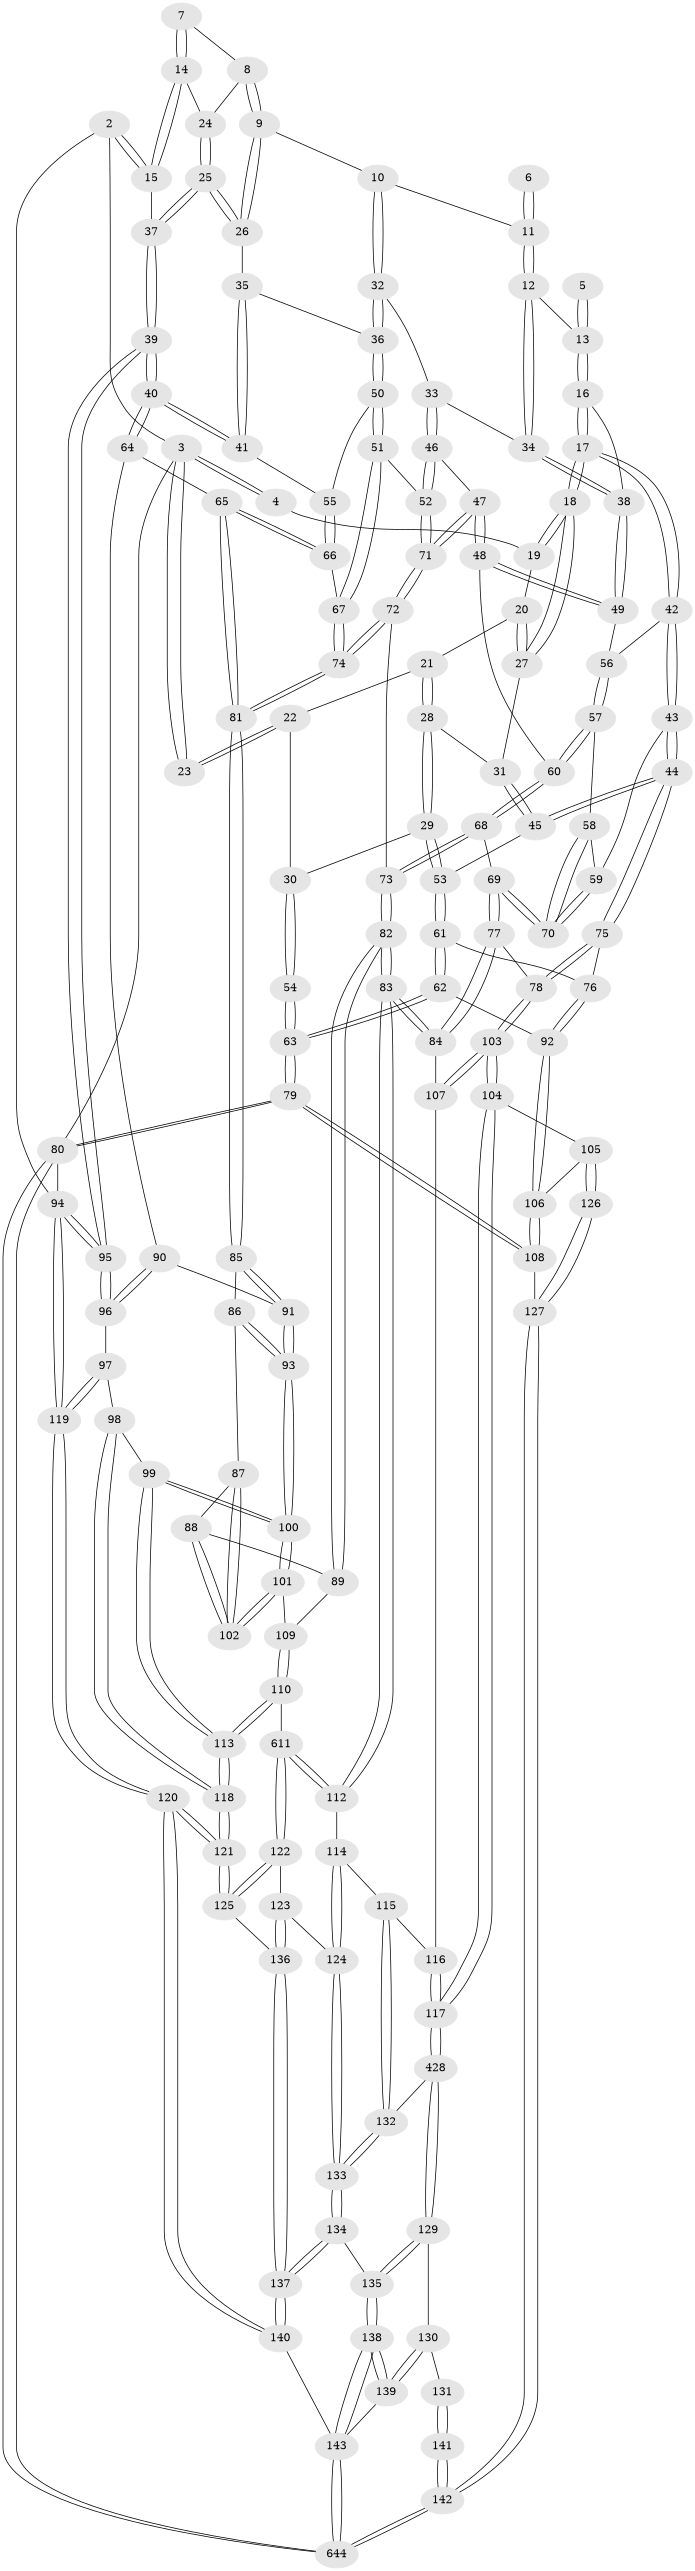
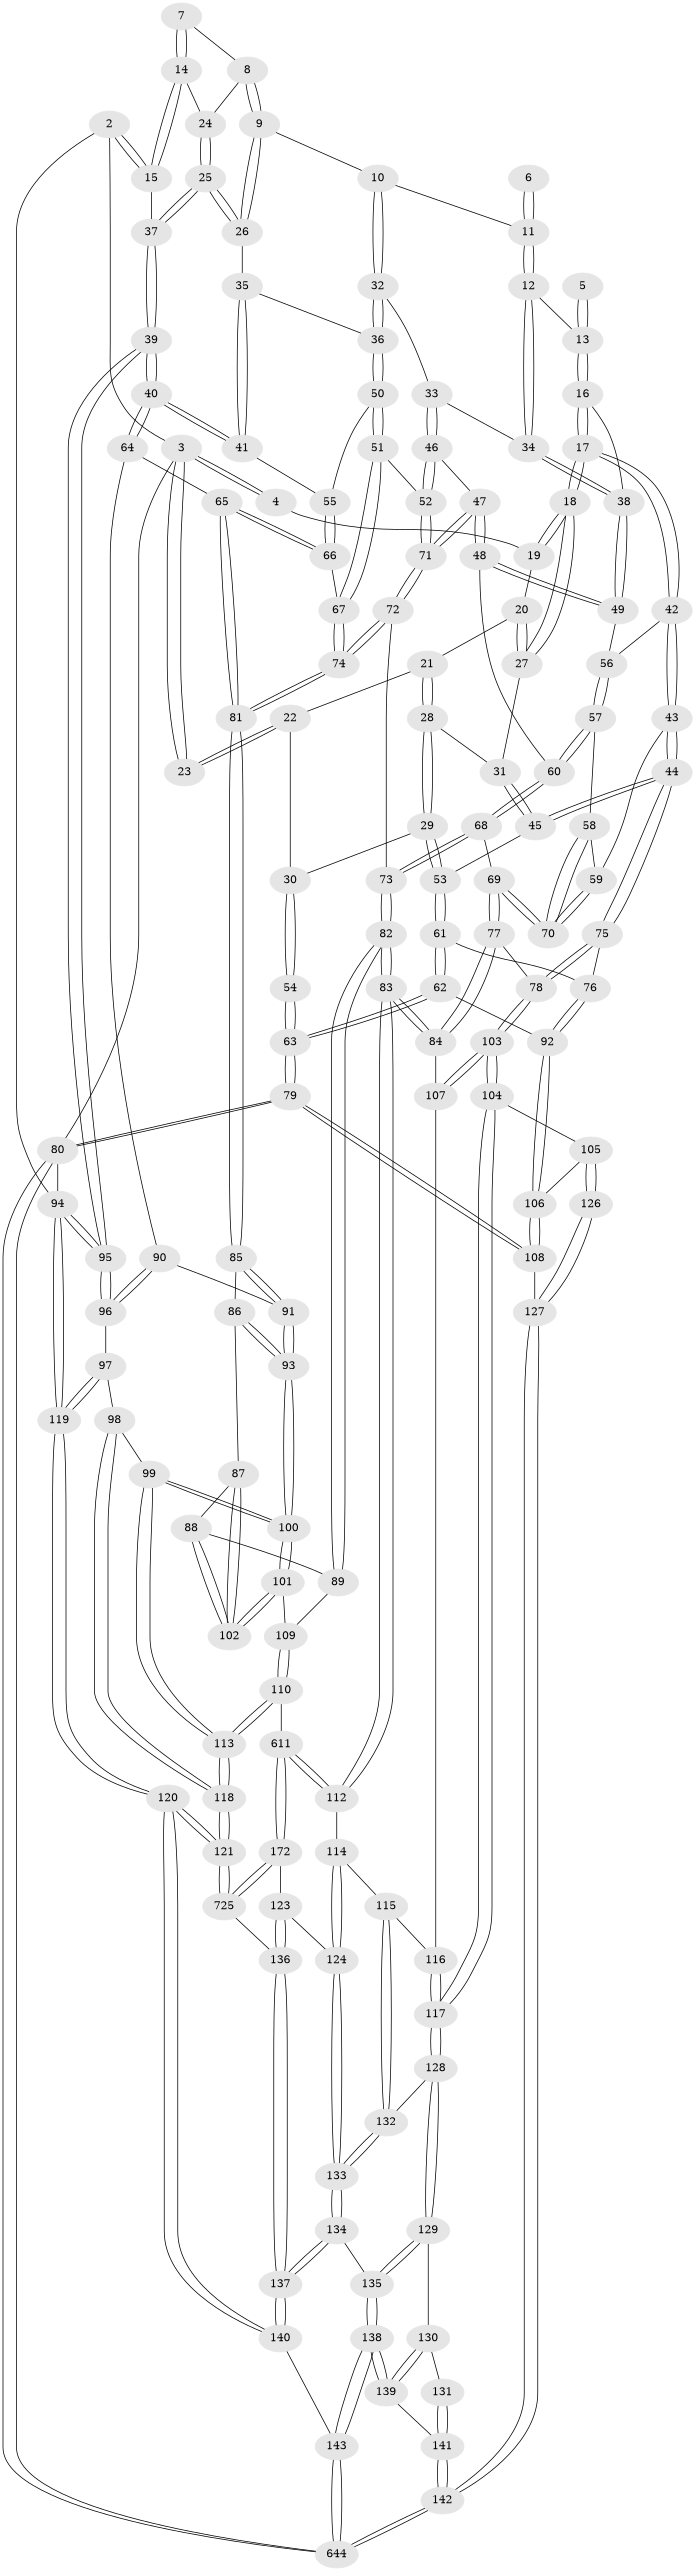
node "122": label "122" -> "172"
node "125": label "125" -> "725"
node "428": label "428" -> "128"
edge "139" -- "143": now "139" -- "141"
